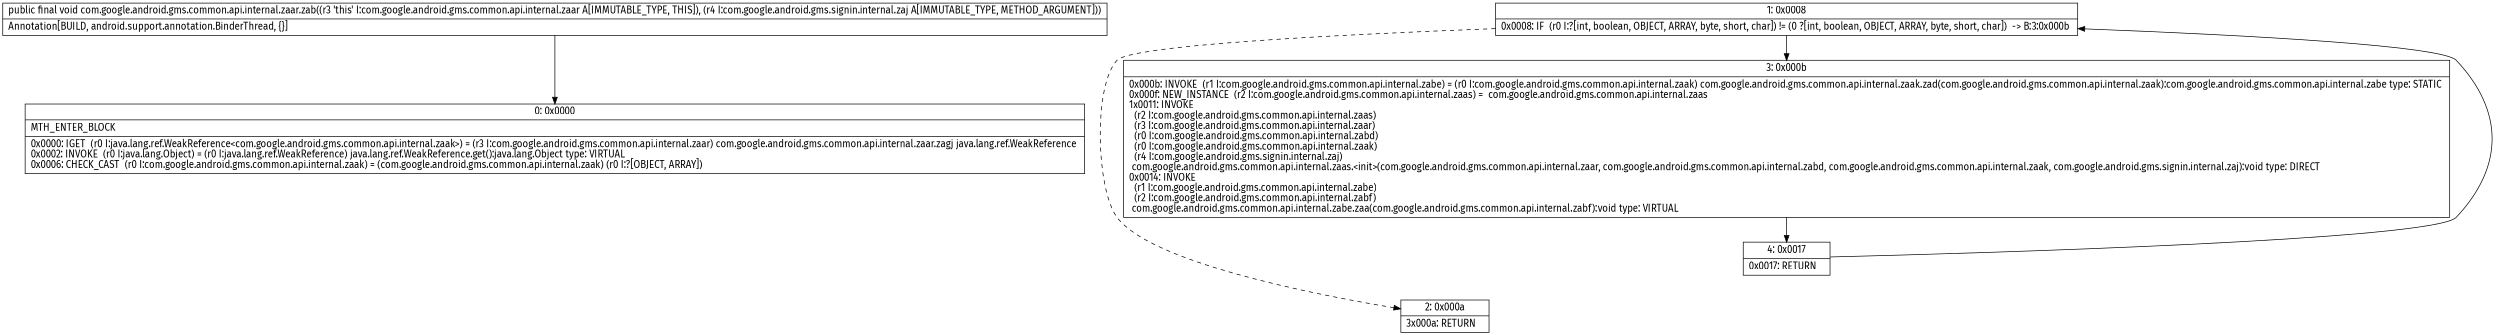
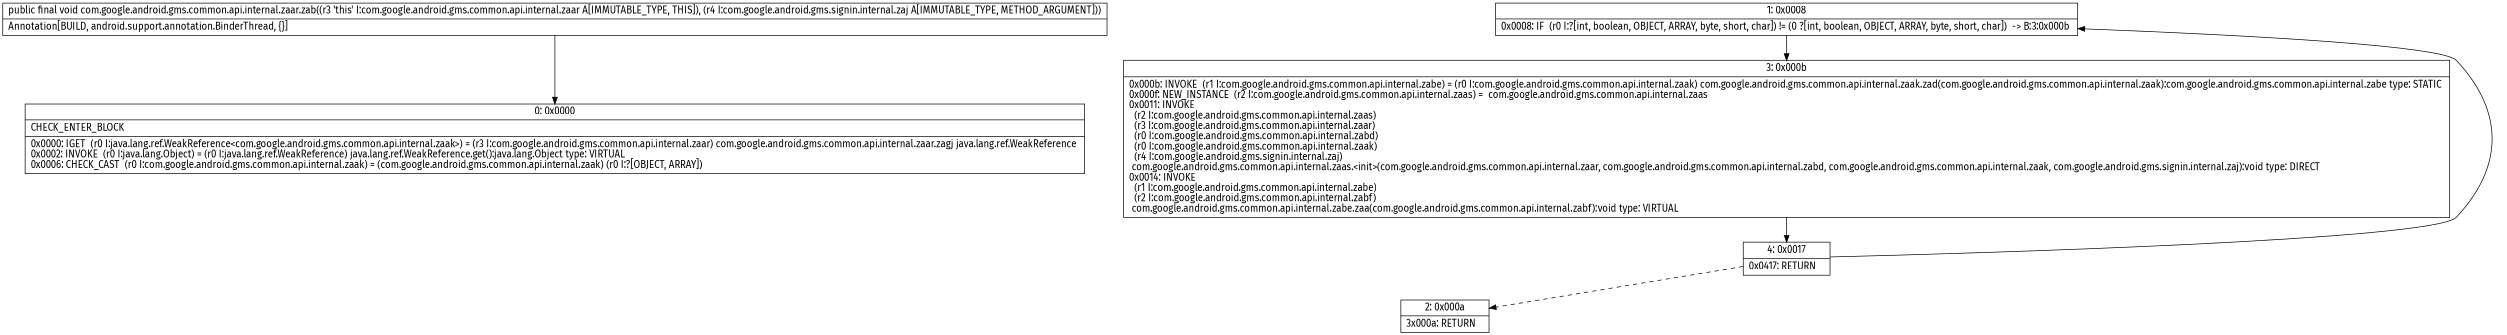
edge "1: 0x0008" -> "2: 0x000a": now "4: 0x0017" -> "2: 0x000a"
node "3: 0x000b": text "1x0011: INVOKE" -> "0x0011: INVOKE"
node "0: 0x0000": text "MTH_ENTER_BLOCK" -> "CHECK_ENTER_BLOCK"
node "4: 0x0017": text "0x0017: RETURN" -> "0x0417: RETURN"
